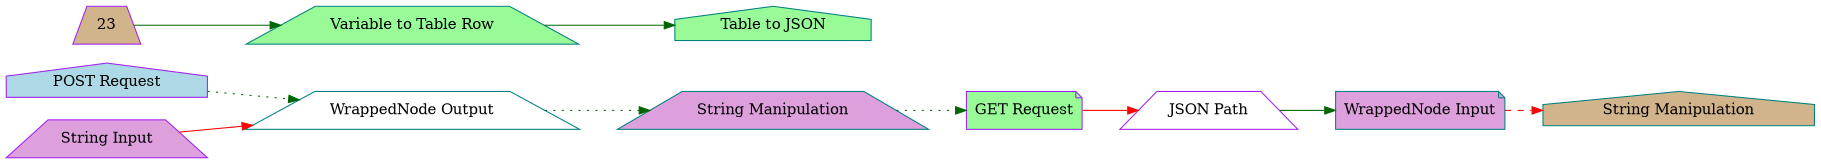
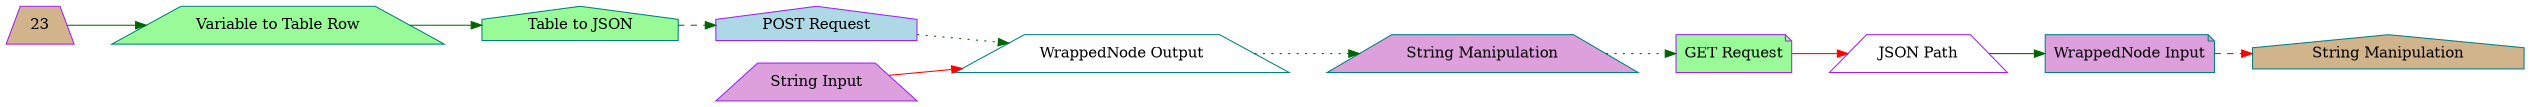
edge "Table to JSON" -> "POST Request": added
